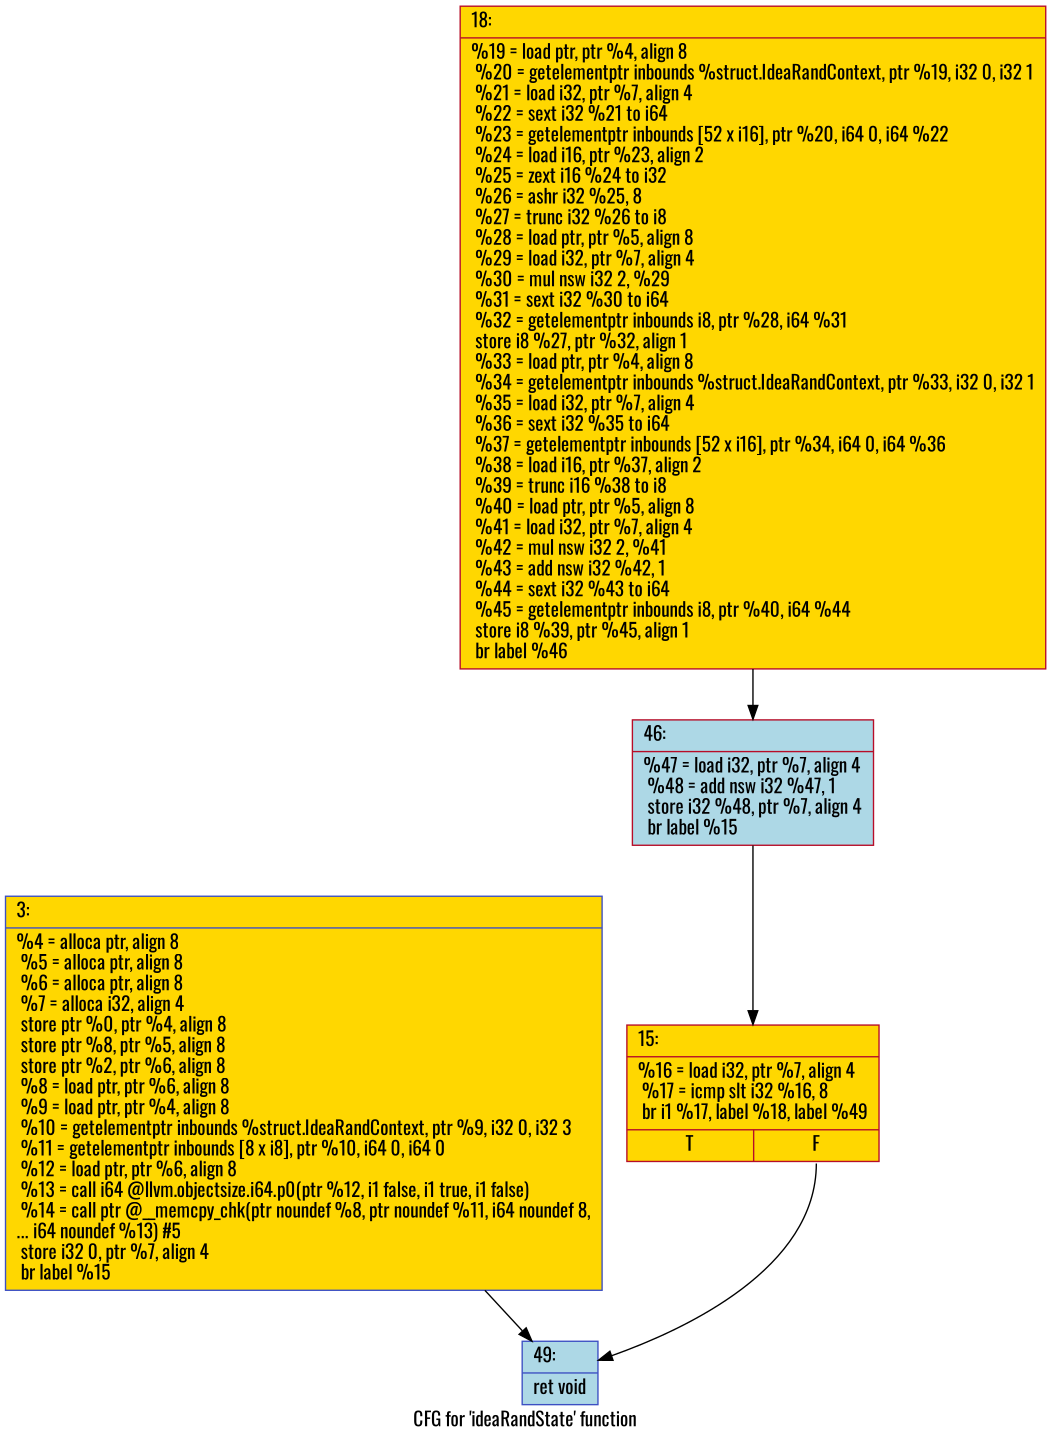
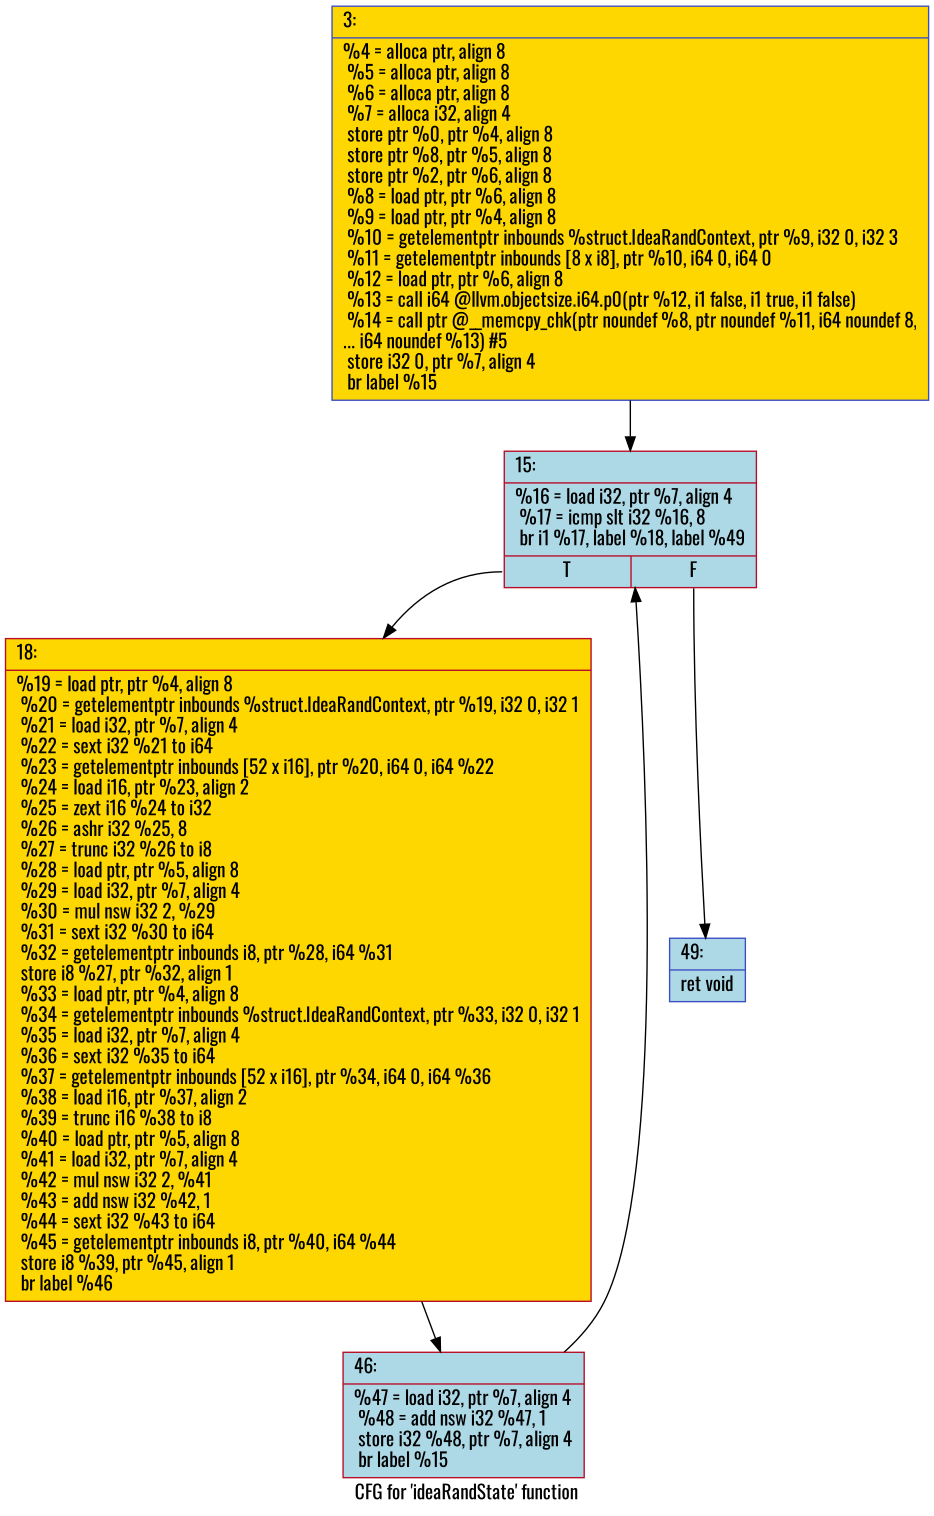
edge "15:" -> "18:": added
node "15:": fillcolor gold -> lightblue
edge "3:" -> "49:": now "3:" -> "15:"
